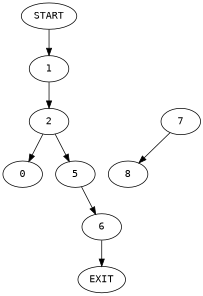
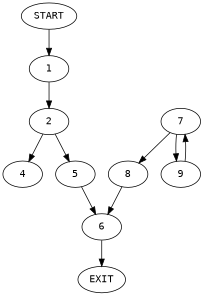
node "0": label "0" -> "4"
node "9": added
edge "8" -> "6": added
